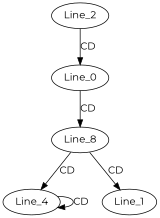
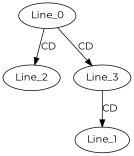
edge "Line_2" -> "Line_0": reversed
node "Line_8": label "Line_8" -> "Line_3"
node "Line_4": removed
